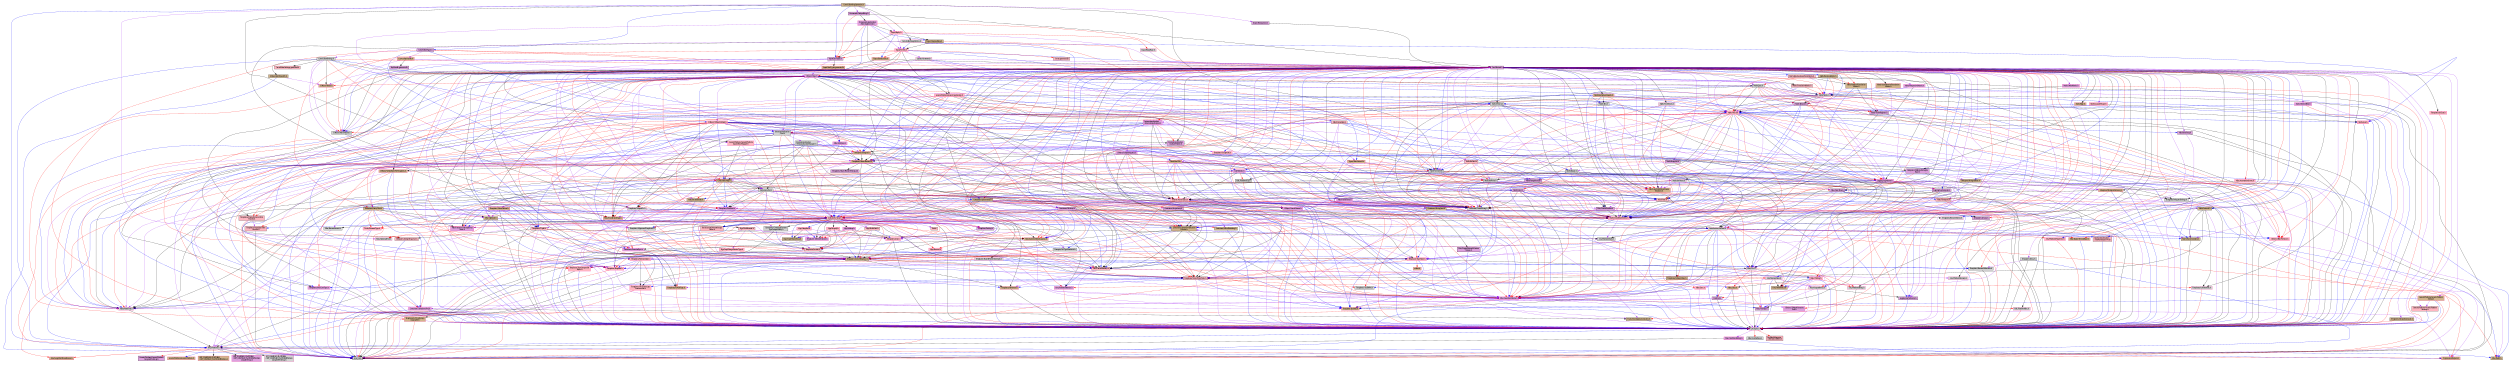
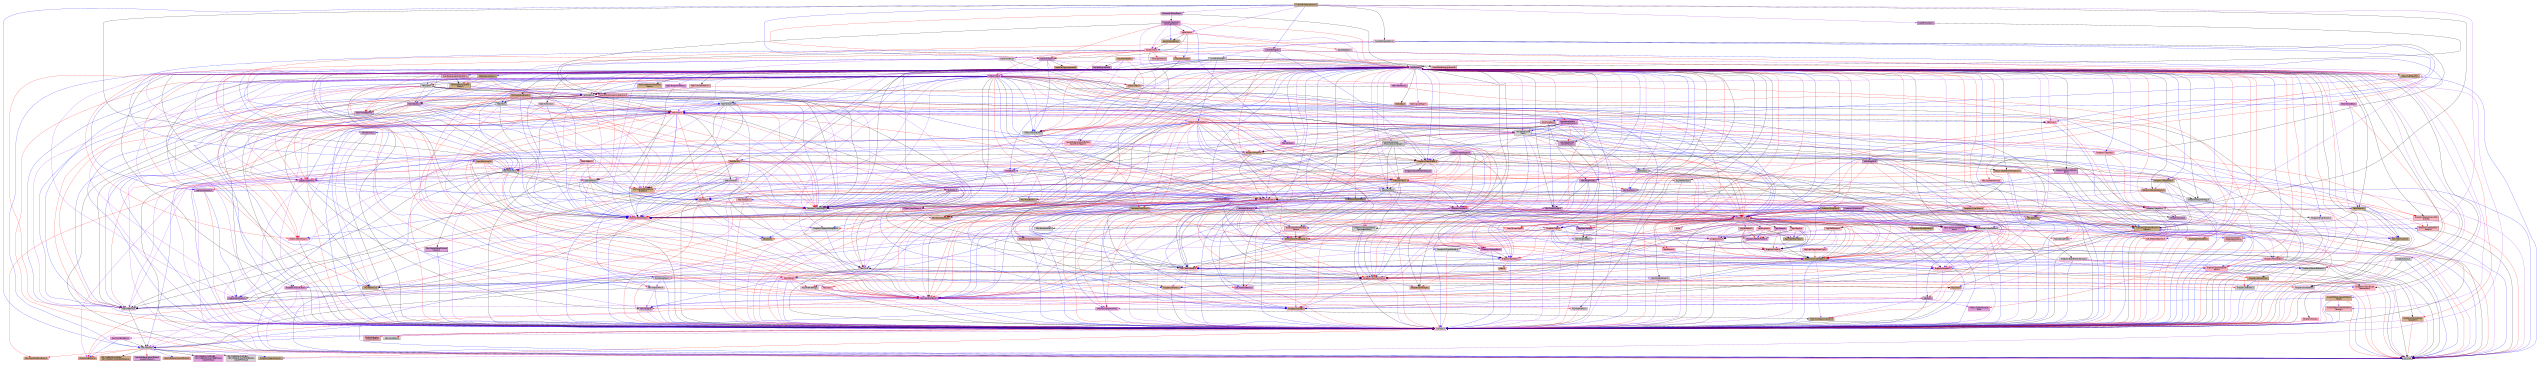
node "Serialization/Archive.h": label "Serialization/Archive.h" -> "Serialization/CulturePointer.h"
edge "HAL/Platform.h" -> "Misc/Build.h": now "HAL/Platform.h" -> "Templates/IntegralConstant.h"
